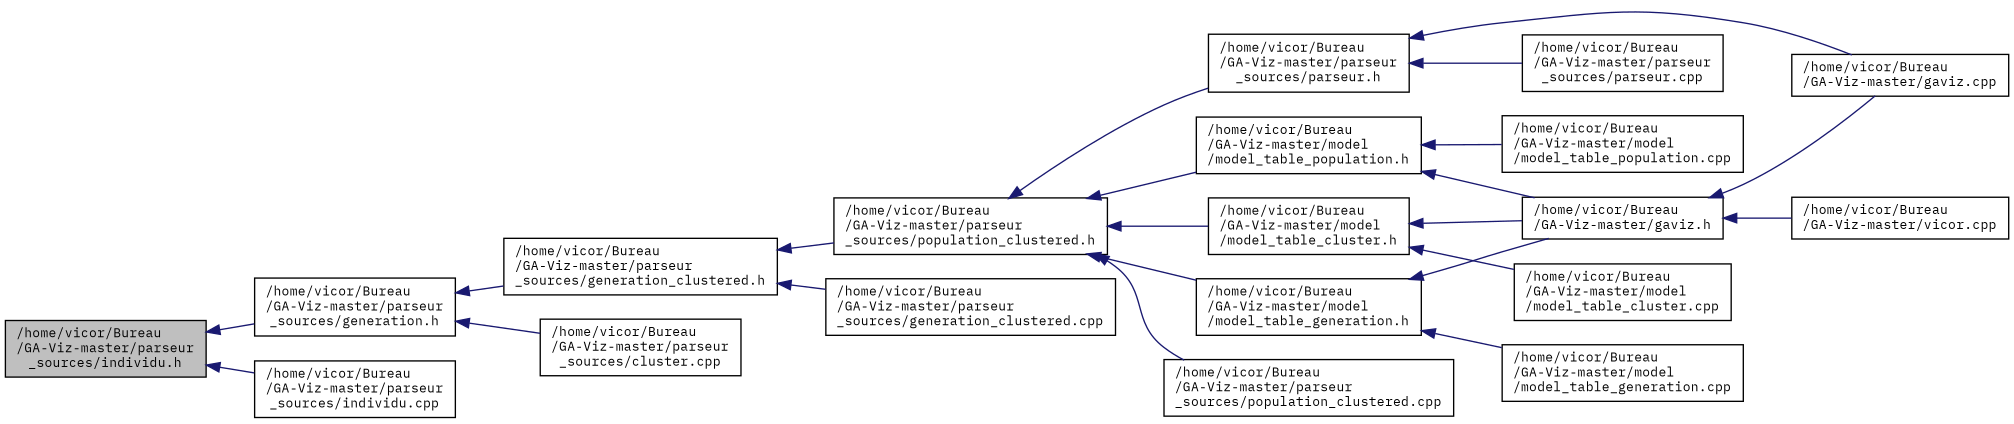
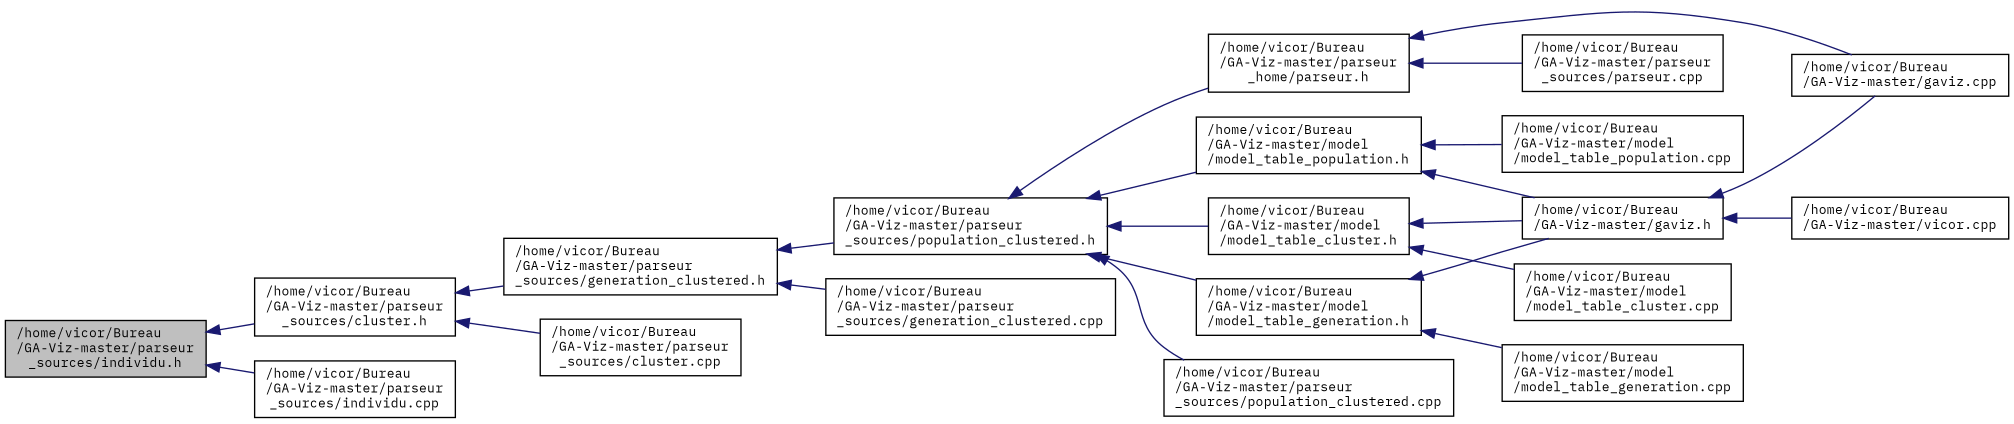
node "/home/vicor/Bureau /GA-Viz-master/parseur _sources/parseur.h": label "/home/vicor/Bureau /GA-Viz-master/parseur _sources/parseur.h" -> "/home/vicor/Bureau /GA-Viz-master/parseur _home/parseur.h"
node "/home/vicor/Bureau /GA-Viz-master/parseur _sources/generation.h": label "/home/vicor/Bureau /GA-Viz-master/parseur _sources/generation.h" -> "/home/vicor/Bureau /GA-Viz-master/parseur _sources/cluster.h"
